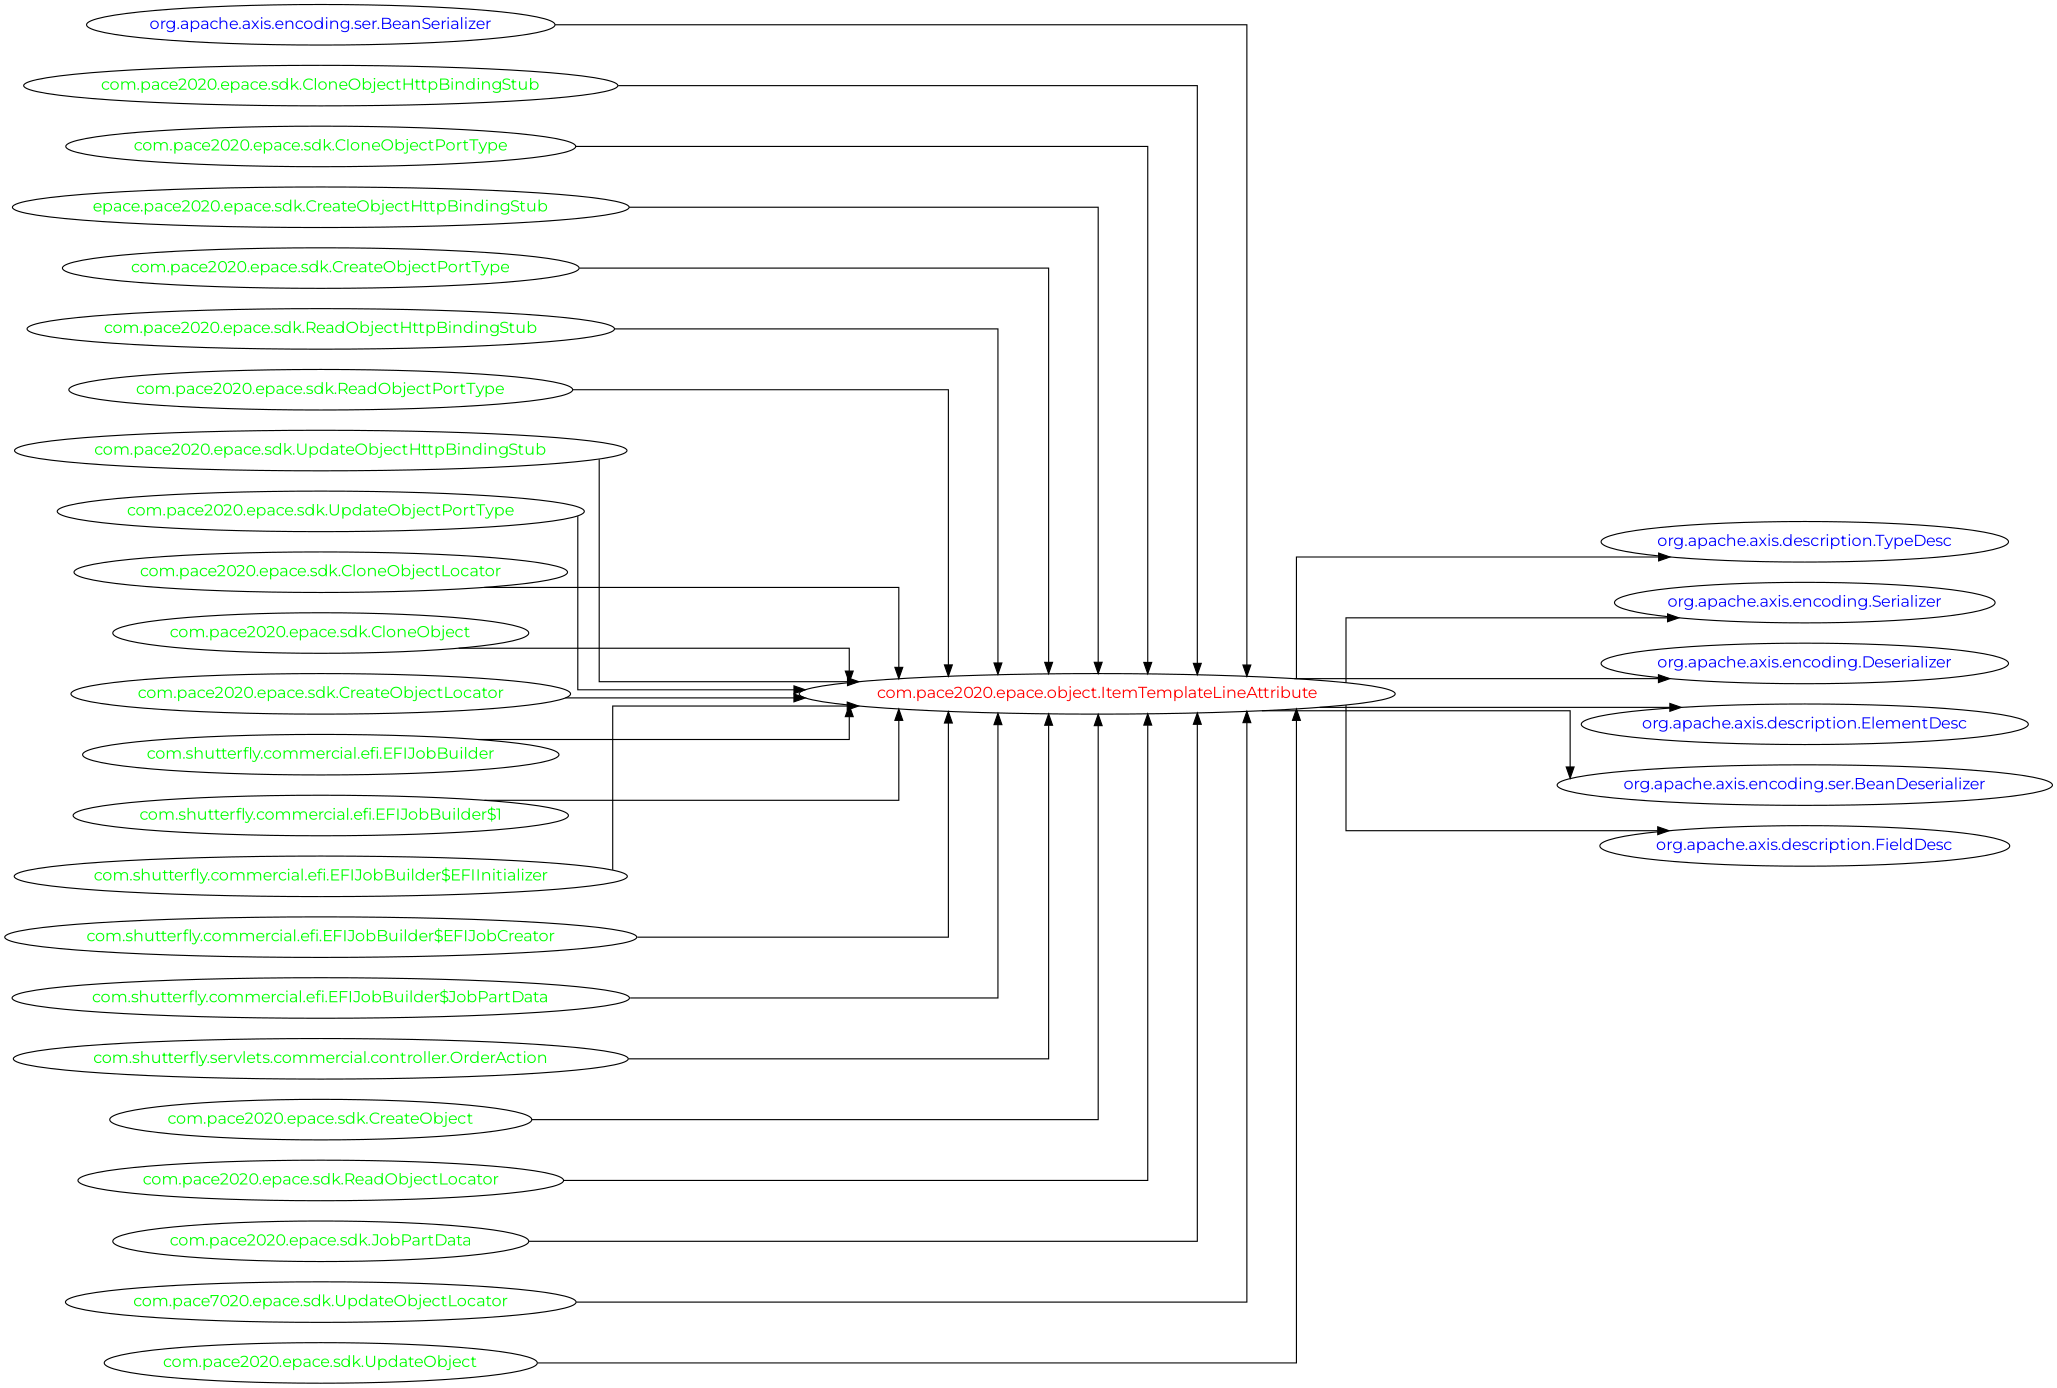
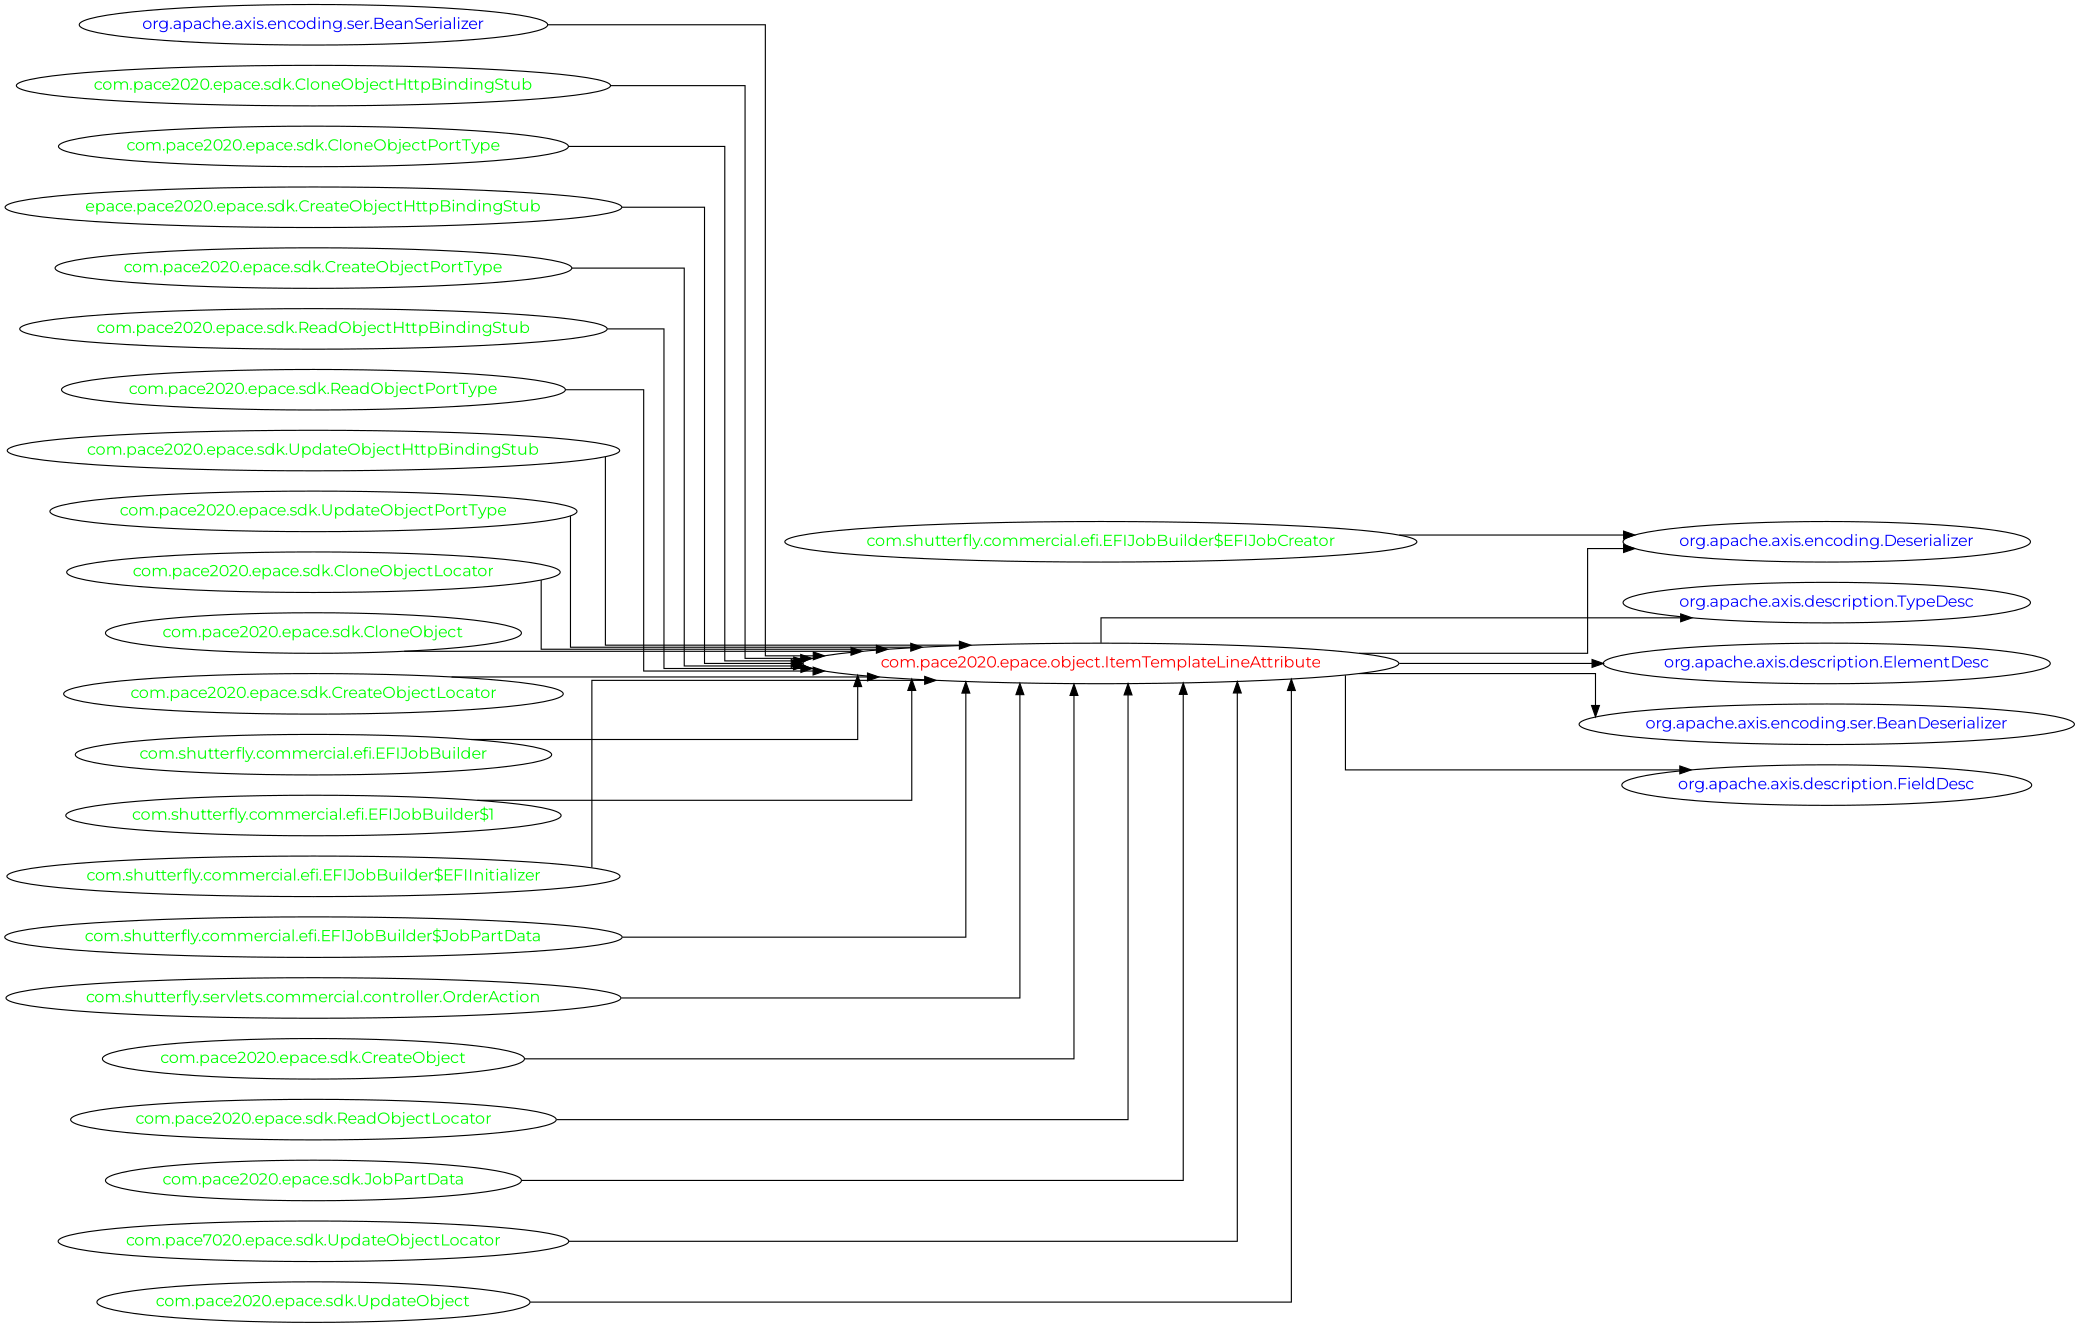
node "org.apache.axis.encoding.Serializer": removed
edge "com.shutterfly.commercial.efi.EFIJobBuilder$EFIJobCreator" -> "com.pace2020.epace.object.ItemTemplateLineAttribute": now "com.shutterfly.commercial.efi.EFIJobBuilder$EFIJobCreator" -> "org.apache.axis.encoding.Deserializer"
